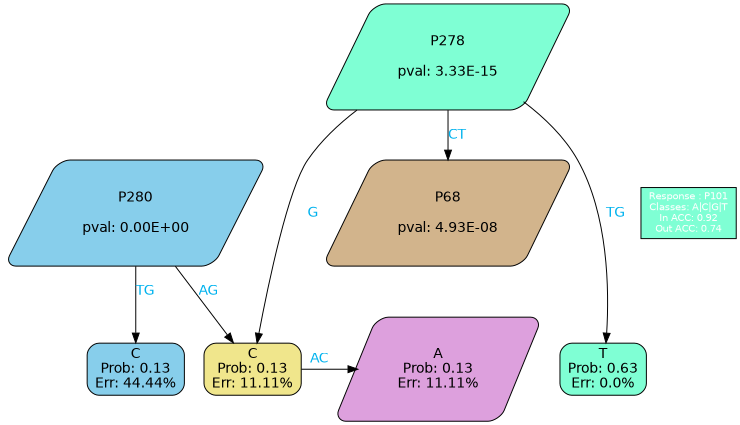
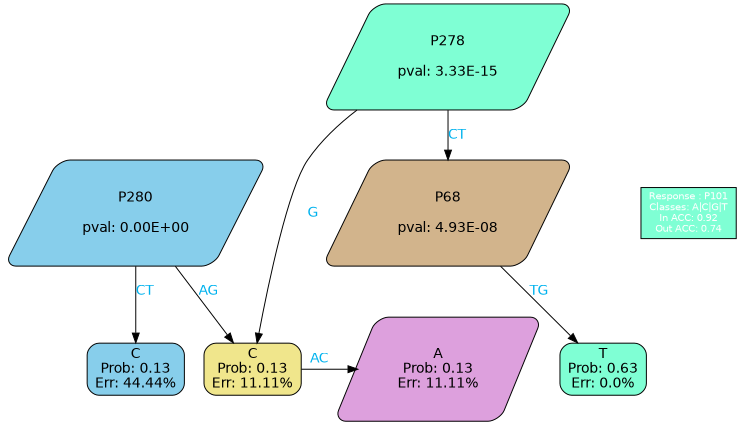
edge "P278 pval: 3.33E-15" -> "T Prob: 0.63 Err: 0.0%": now "P68 pval: 4.93E-08" -> "T Prob: 0.63 Err: 0.0%"
edge "P280 pval: 0.00E+00" -> "C Prob: 0.13 Err: 44.44%": label "TG" -> "CT"
